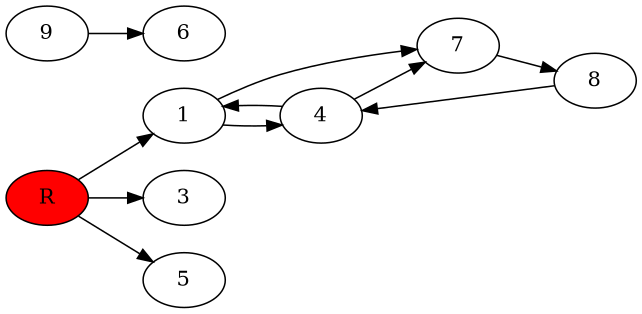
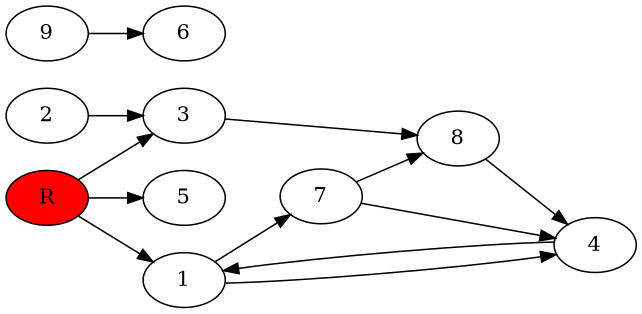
edge "4" -> "7": reversed
node "2": added
edge "3" -> "8": added
